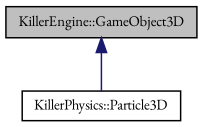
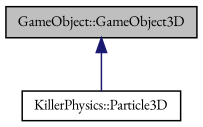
node "KillerEngine::GameObject3D": label "KillerEngine::GameObject3D" -> "GameObject::GameObject3D"
